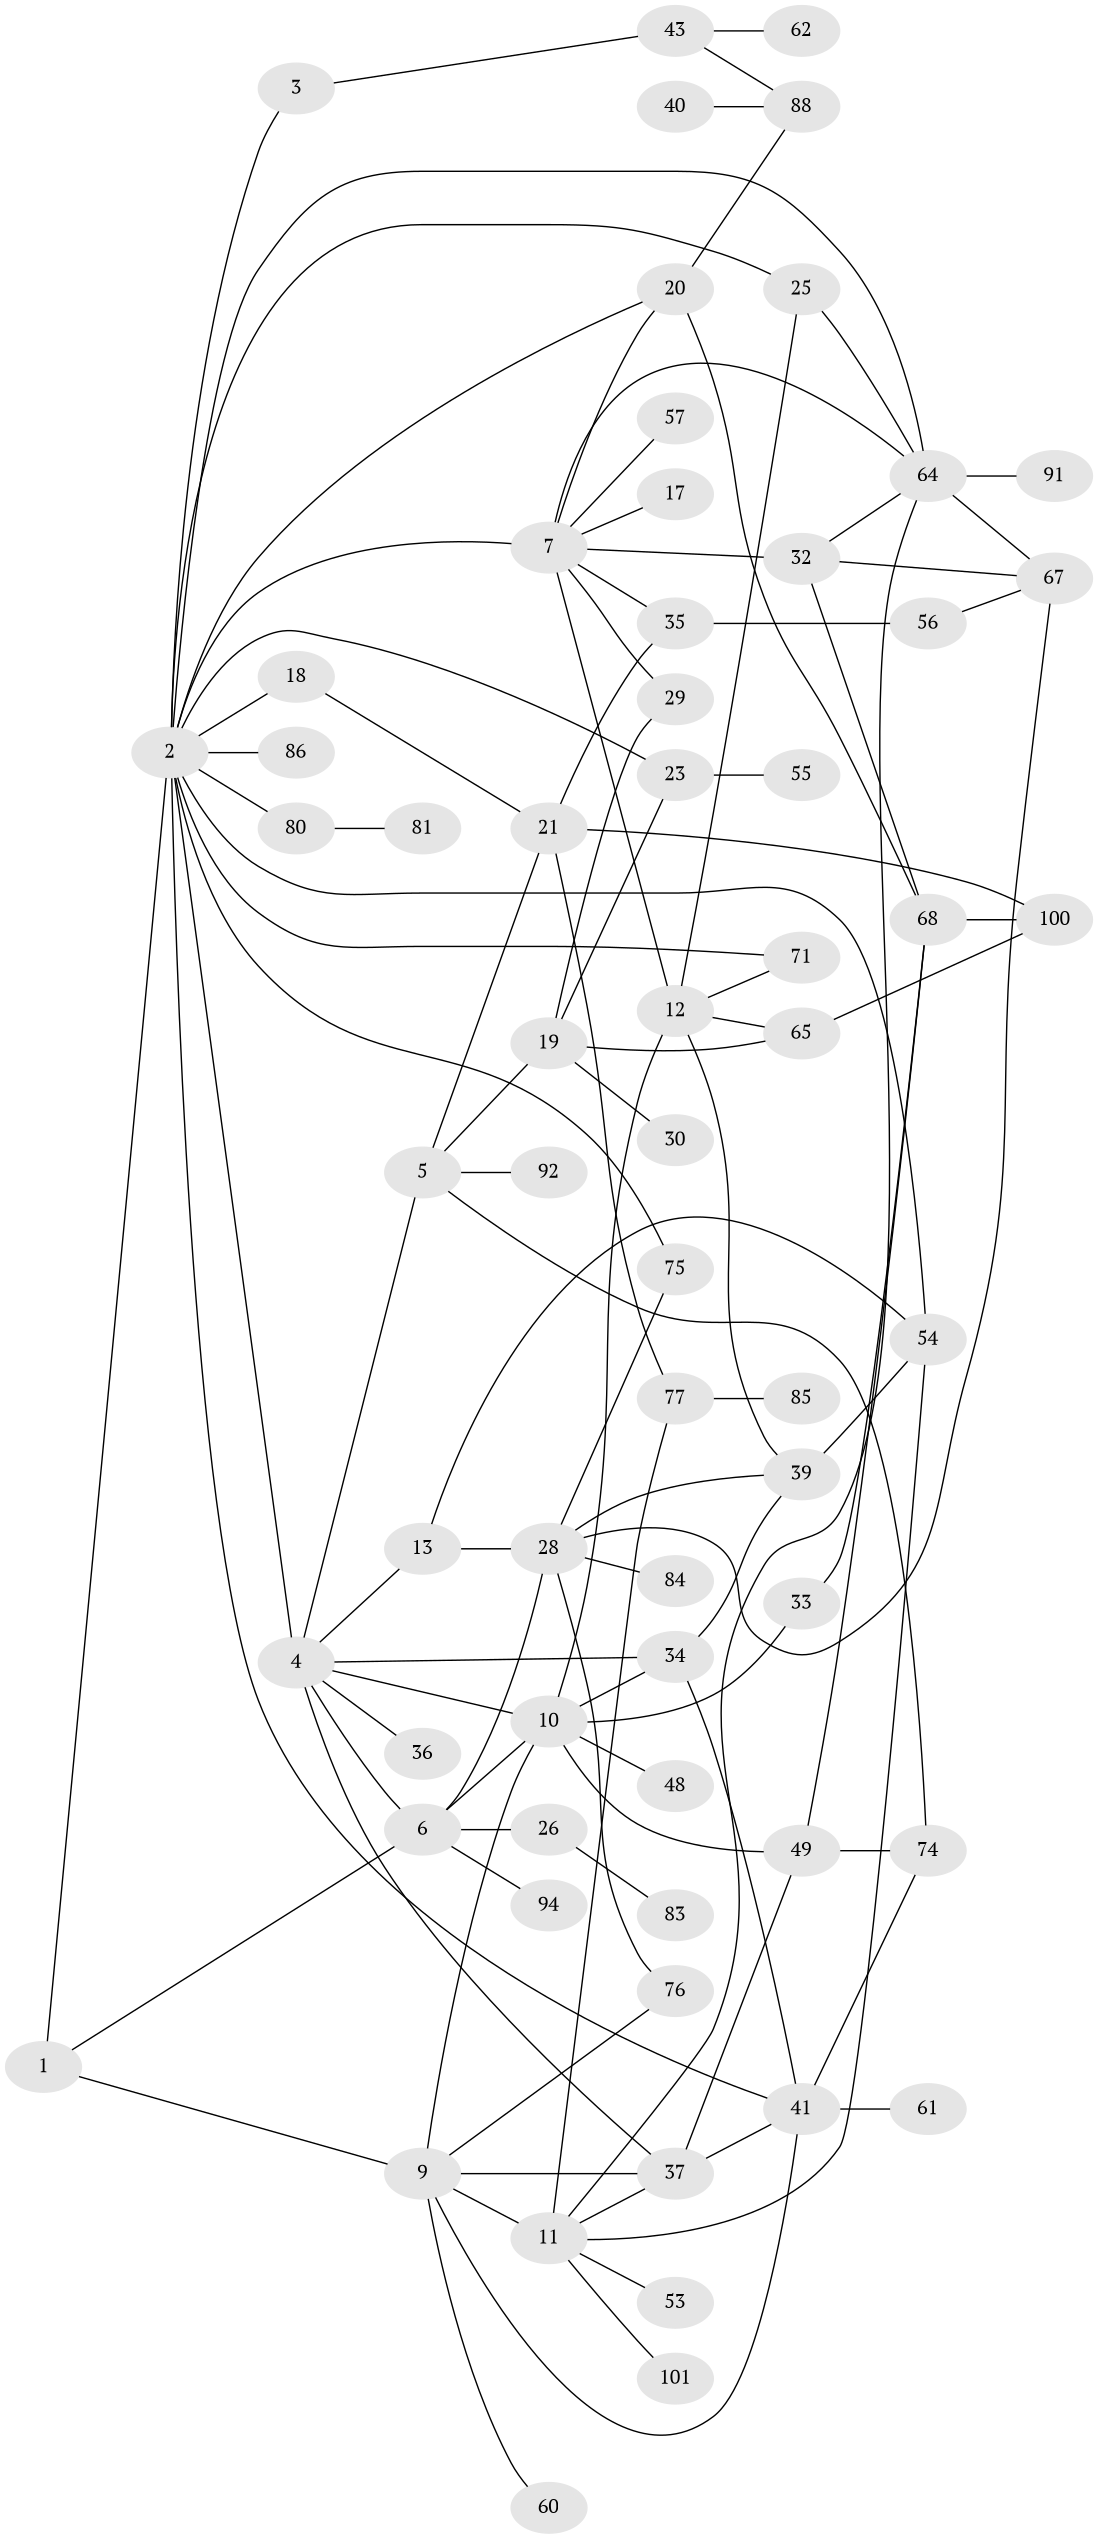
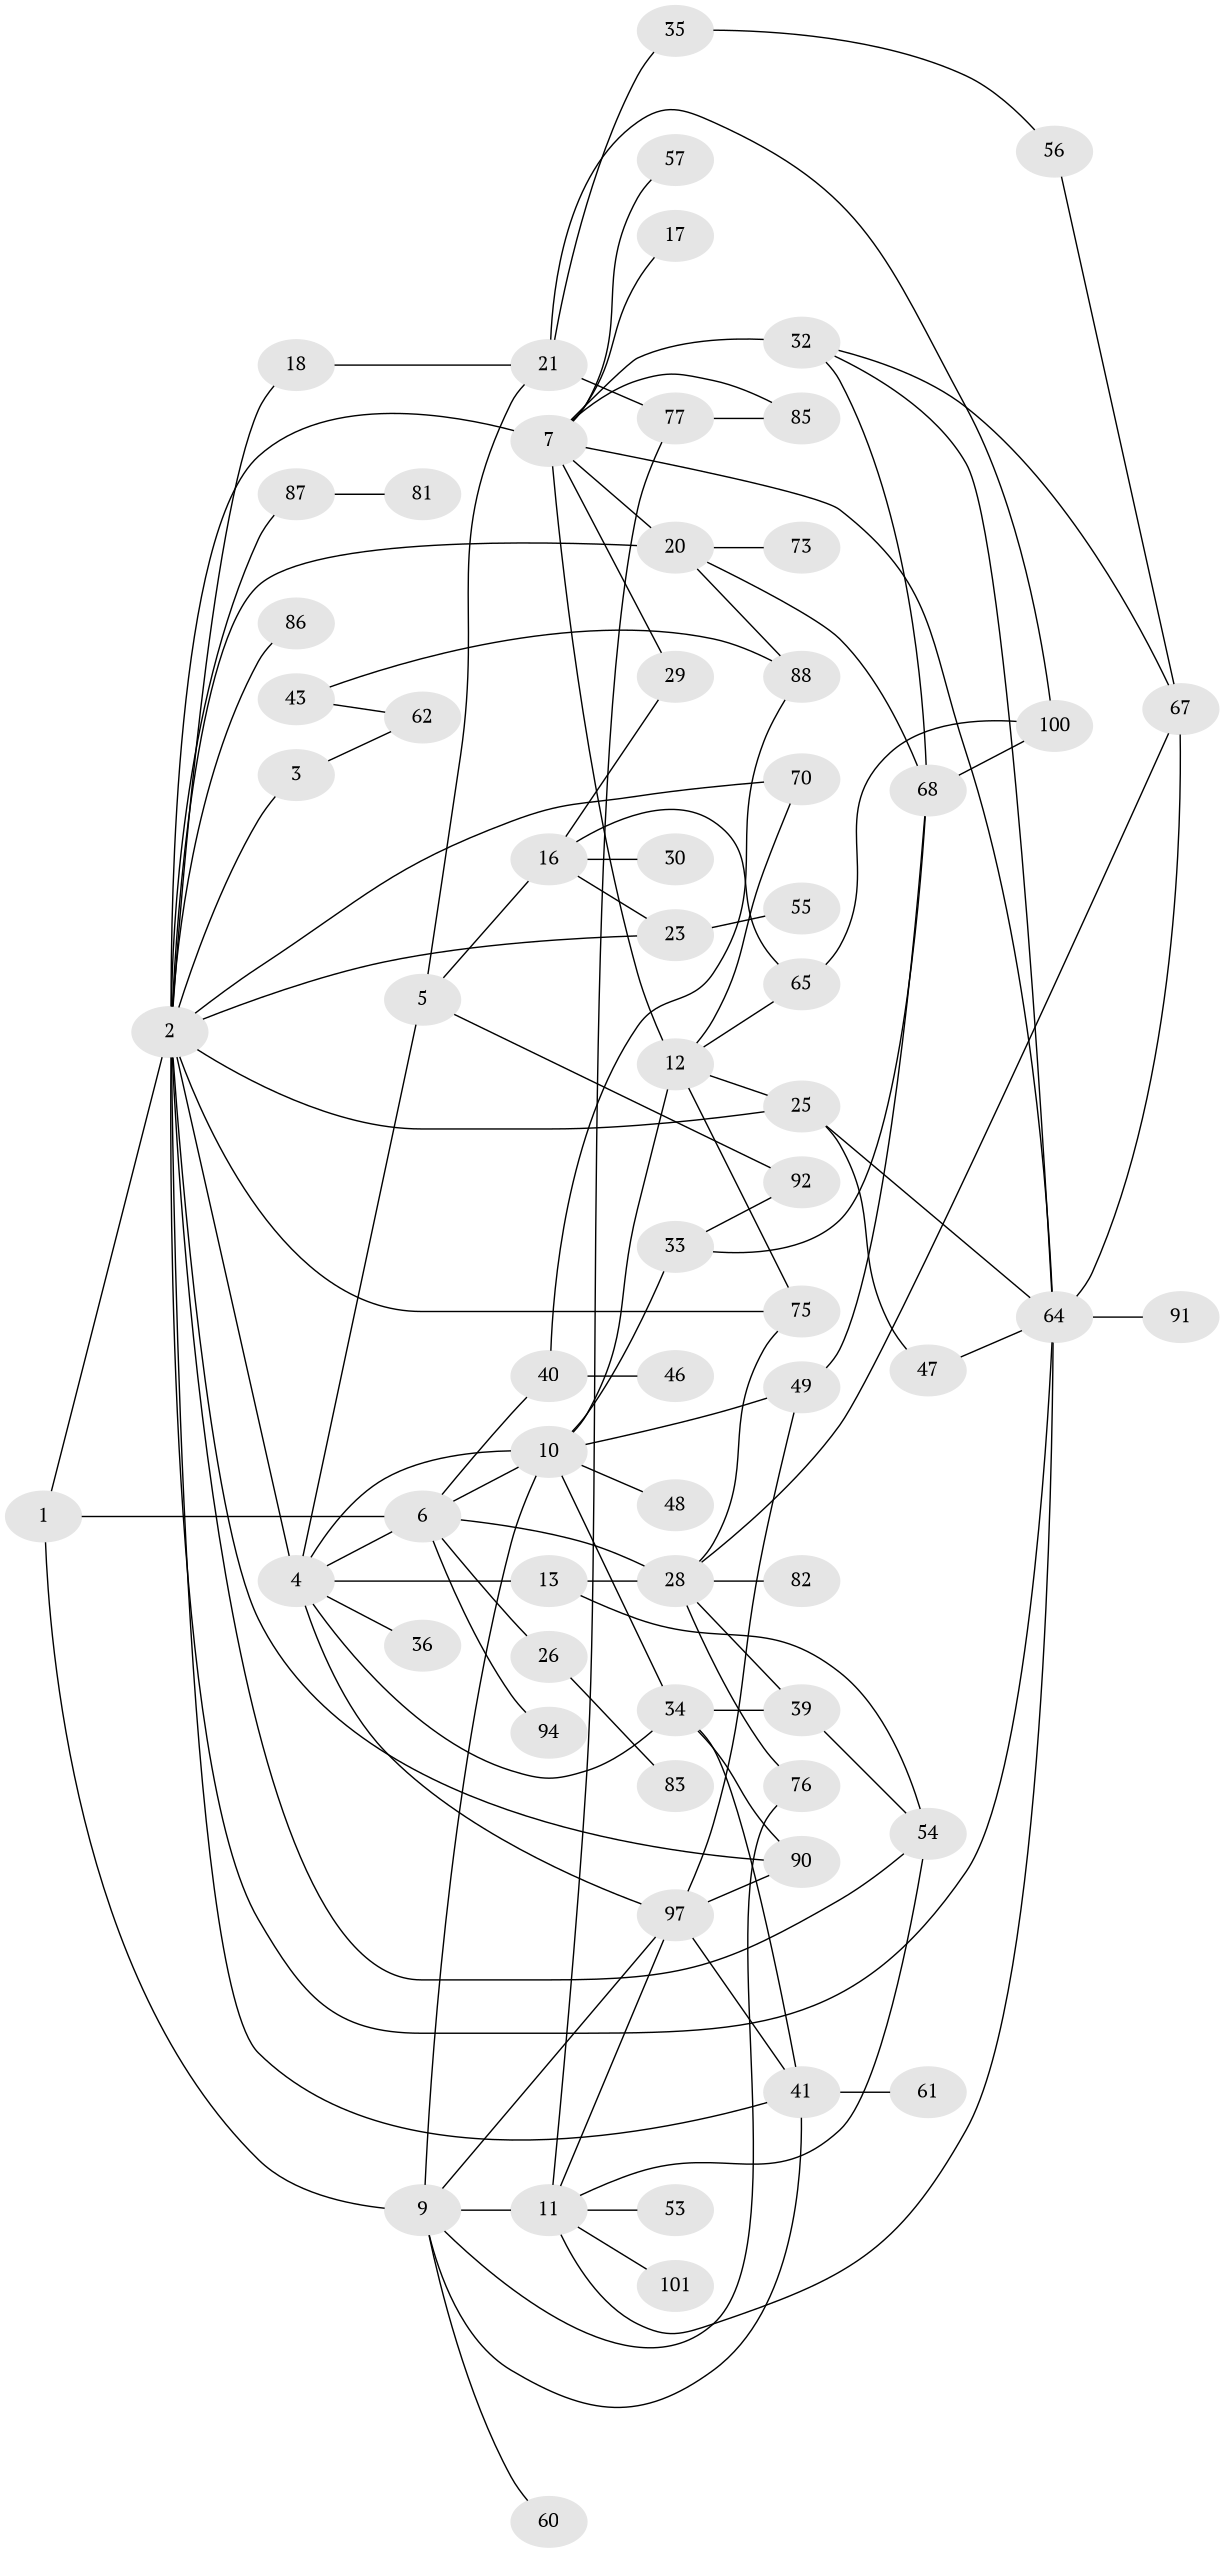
edge "43" -- "3": now "62" -- "3"
node "73": added
edge "7" -- "35": now "7" -- "85"
node "80": label "80" -> "87"
node "71": label "71" -> "70"
node "19": label "19" -> "16"
edge "92" -- "33": added
edge "12" -- "39": now "12" -- "75"
node "47": added
node "46": added
edge "40" -- "6": added
node "84": label "84" -> "82"
node "74": removed
node "90": added
node "37": label "37" -> "97"
